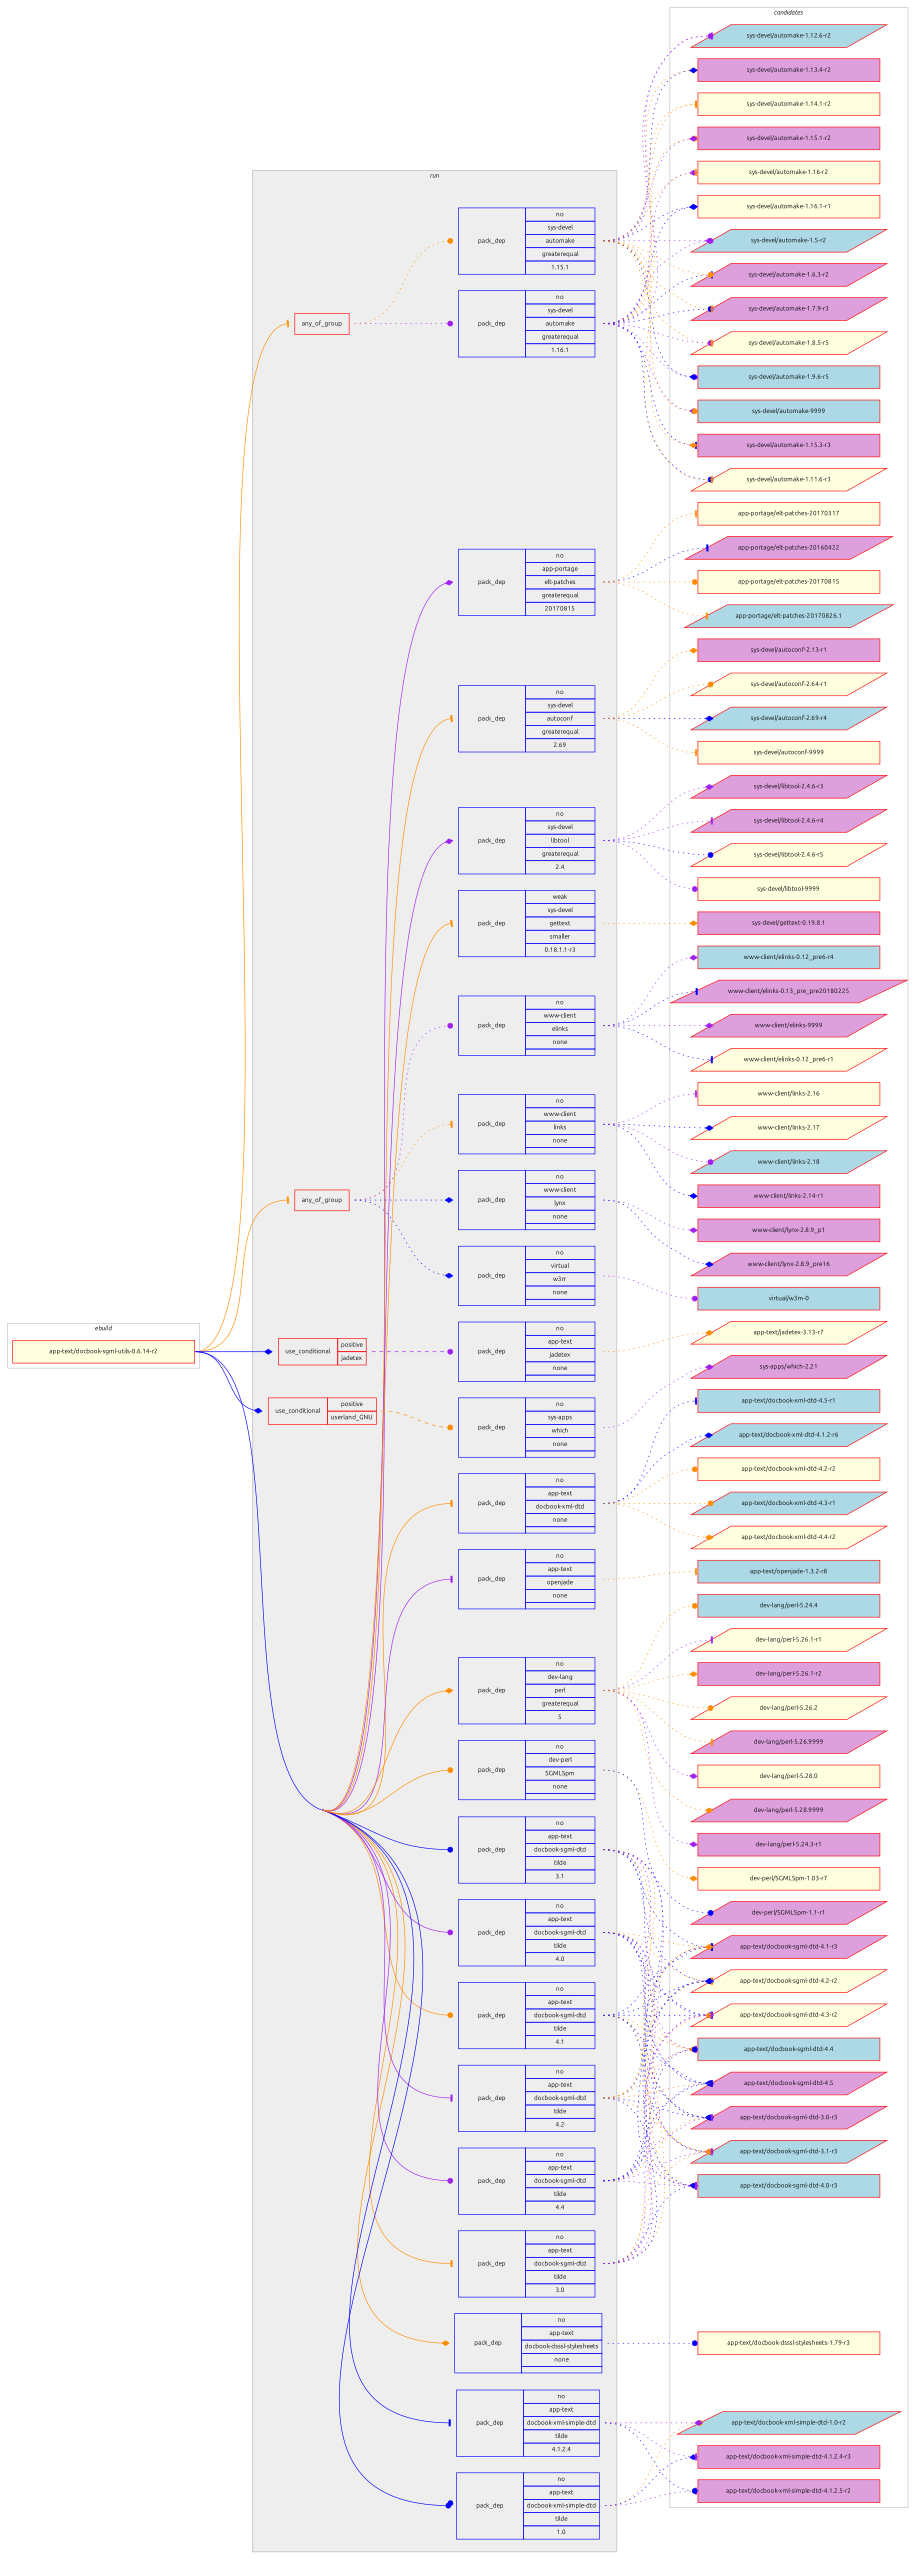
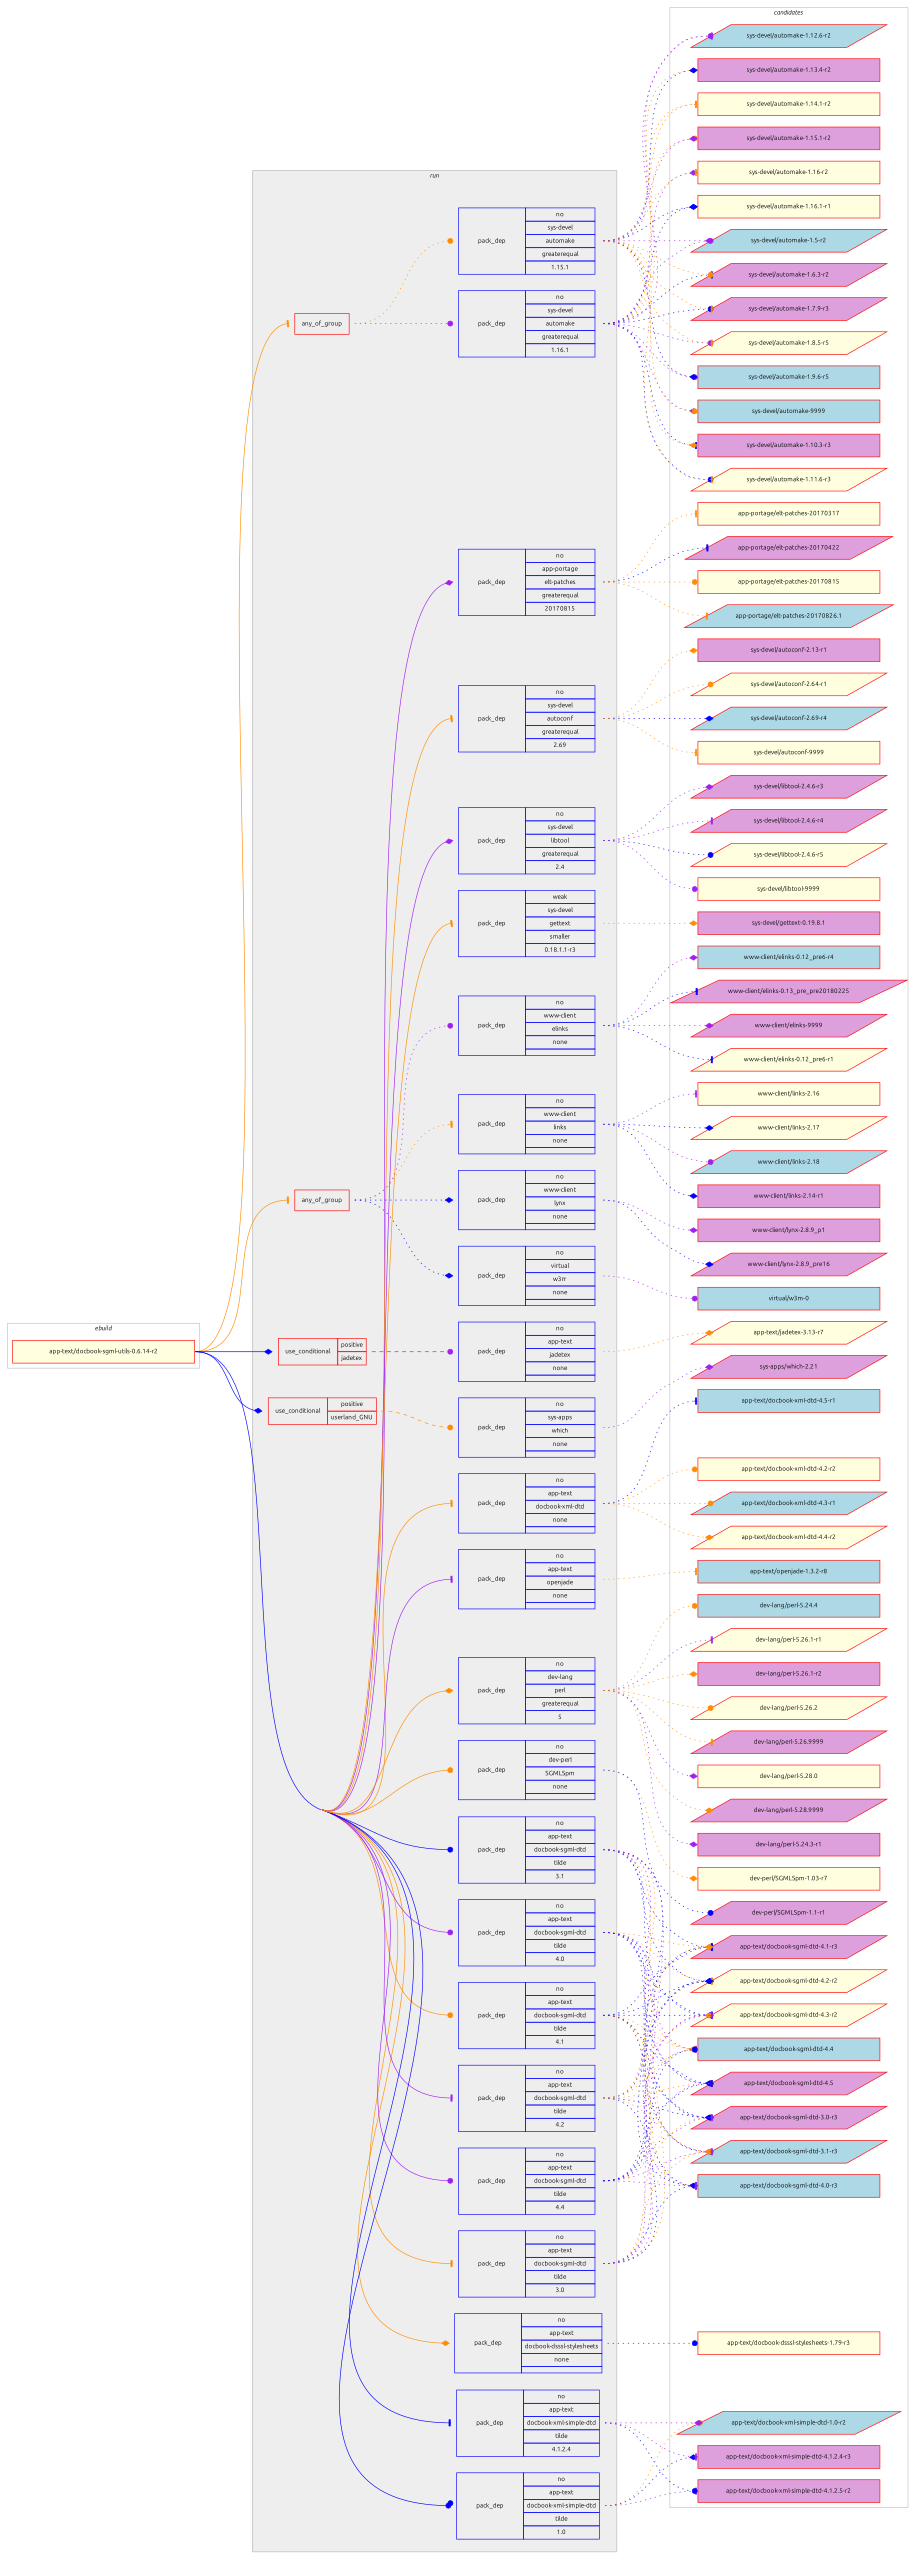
node "sys-devel/automake-1.15.3-r3": label "sys-devel/automake-1.15.3-r3" -> "sys-devel/automake-1.10.3-r3"
node "app-portage/elt-patches-20160422": label "app-portage/elt-patches-20160422" -> "app-portage/elt-patches-20170422"
node "app-text/docbook-xml-dtd-4.1.2-r6": removed
